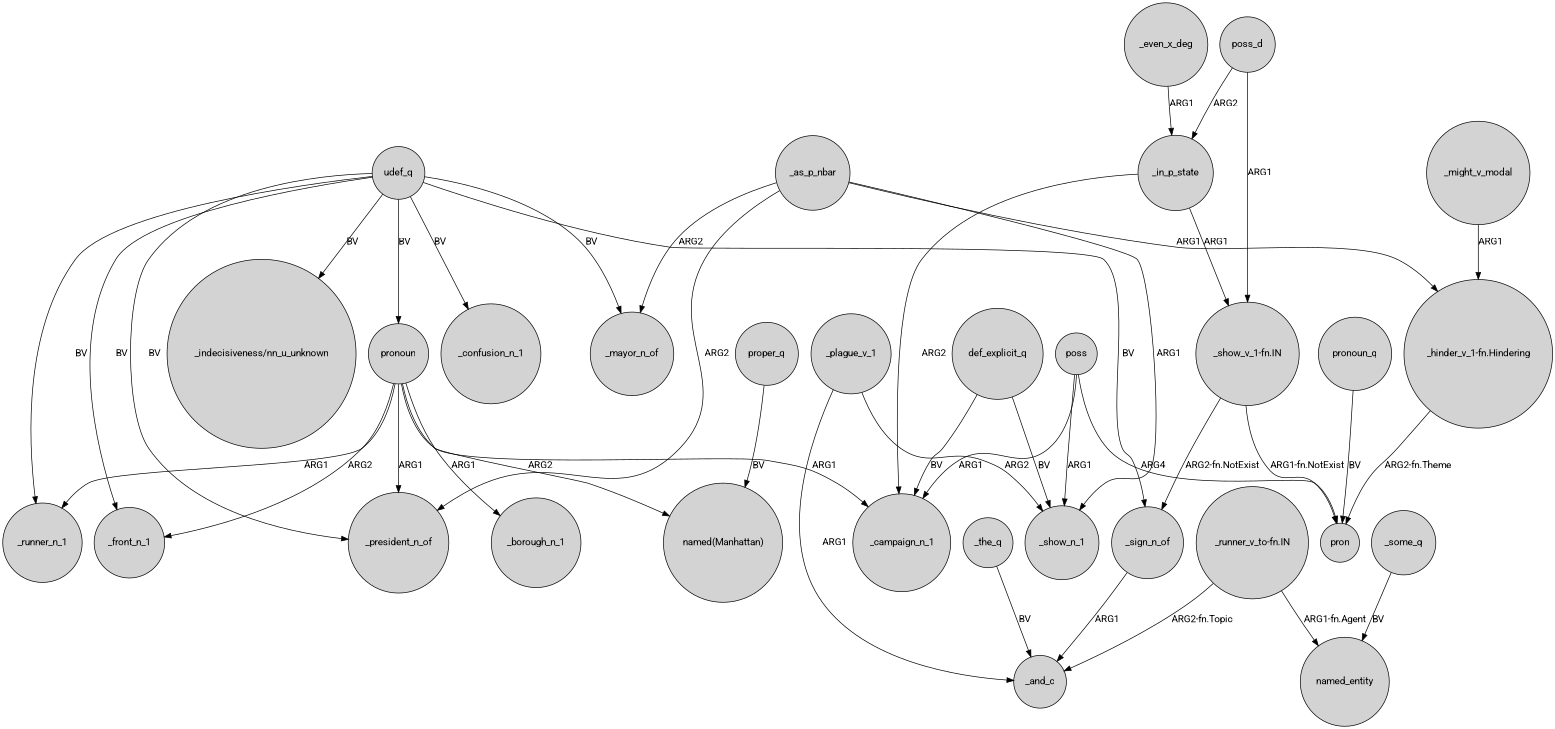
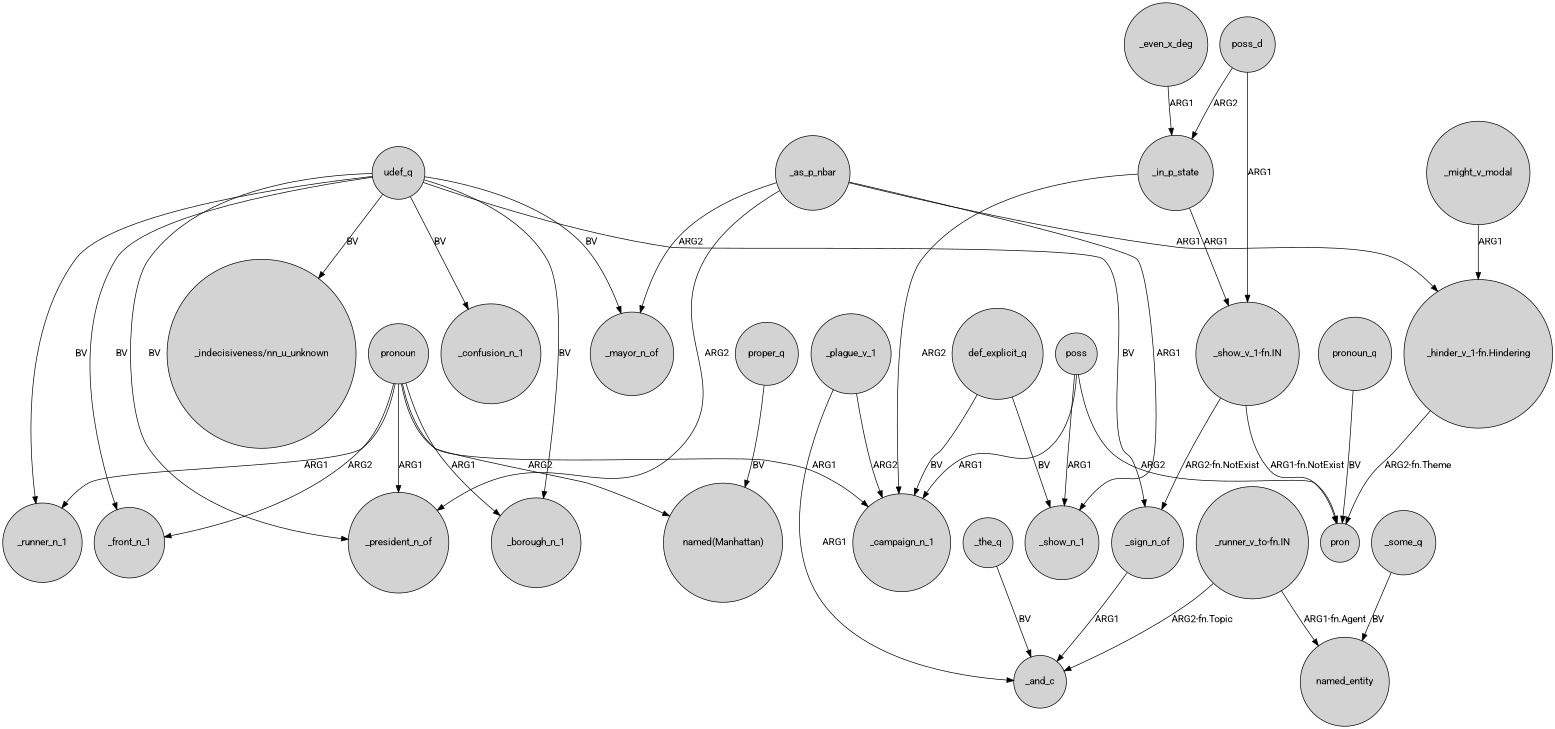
edge "udef_q" -> "pronoun": now "udef_q" -> "_borough_n_1"
edge "_plague_v_1" -> "_show_n_1": now "_plague_v_1" -> "_campaign_n_1"
edge "poss" -> "pron": label "ARG4" -> "ARG2"
